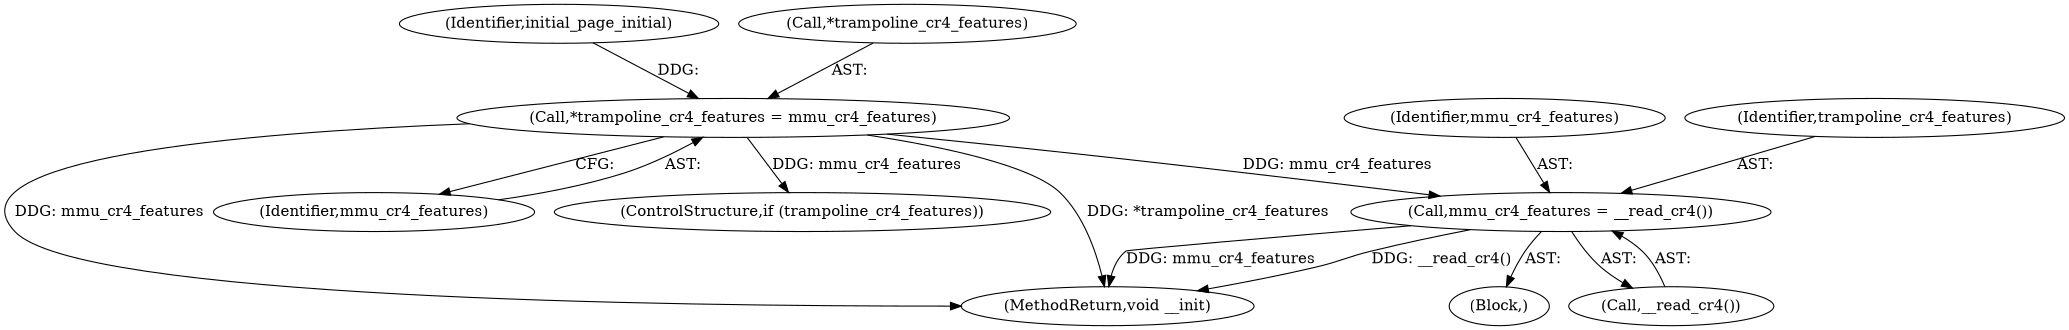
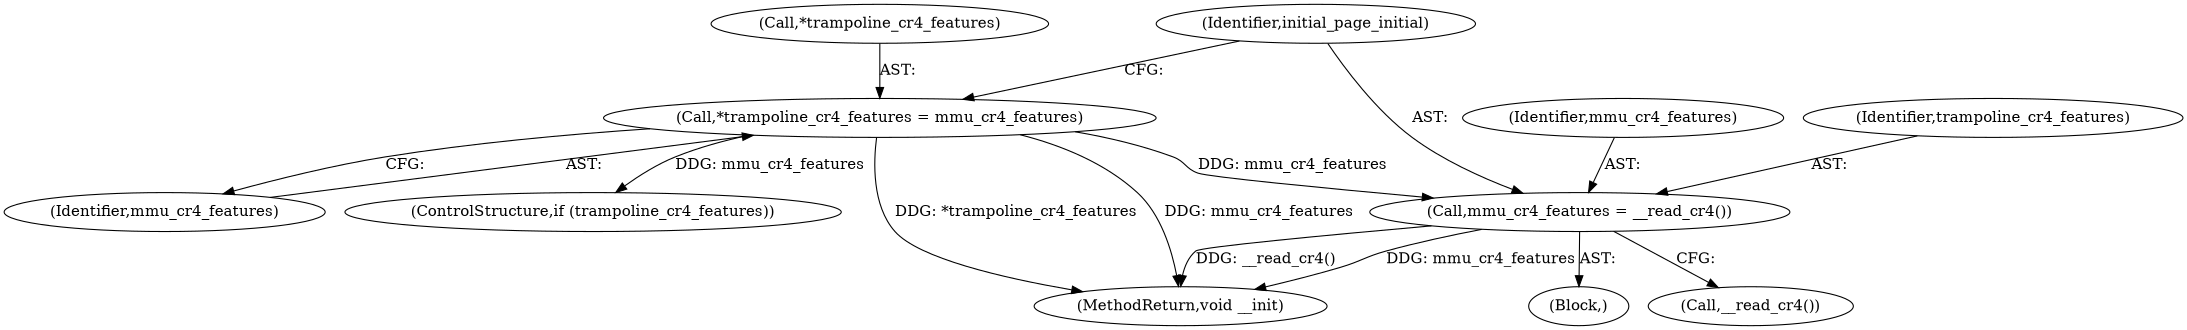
edge "(Identifier,initial_page_initial)" -> "(Call,*trampoline_cr4_features = mmu_cr4_features)": label "DDG: " -> "CFG: "
edge "(Call,__read_cr4())" -> "(Call,mmu_cr4_features = __read_cr4())": now "(Identifier,initial_page_initial)" -> "(Call,mmu_cr4_features = __read_cr4())"
edge "(Call,mmu_cr4_features = __read_cr4())" -> "(Call,__read_cr4())": label "AST: " -> "CFG: "
